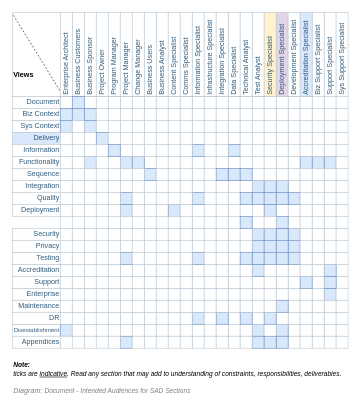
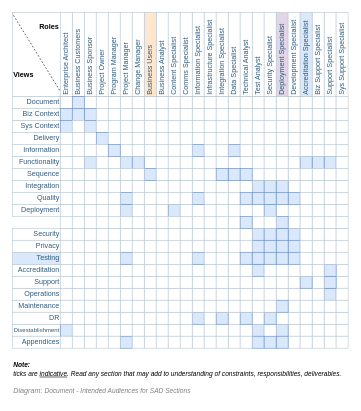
node "Roles": added
node "Business Users": fillcolor #ffffff -> #ffe6cc
node "Security Specialist": fillcolor #fff2cc -> #ffffff
node "Delivery": fillcolor #dae8fc -> #ffffff
node "Testing": fillcolor #ffffff -> #dae8fc
node "Enterprise": label "Enterprise" -> "Operations"
